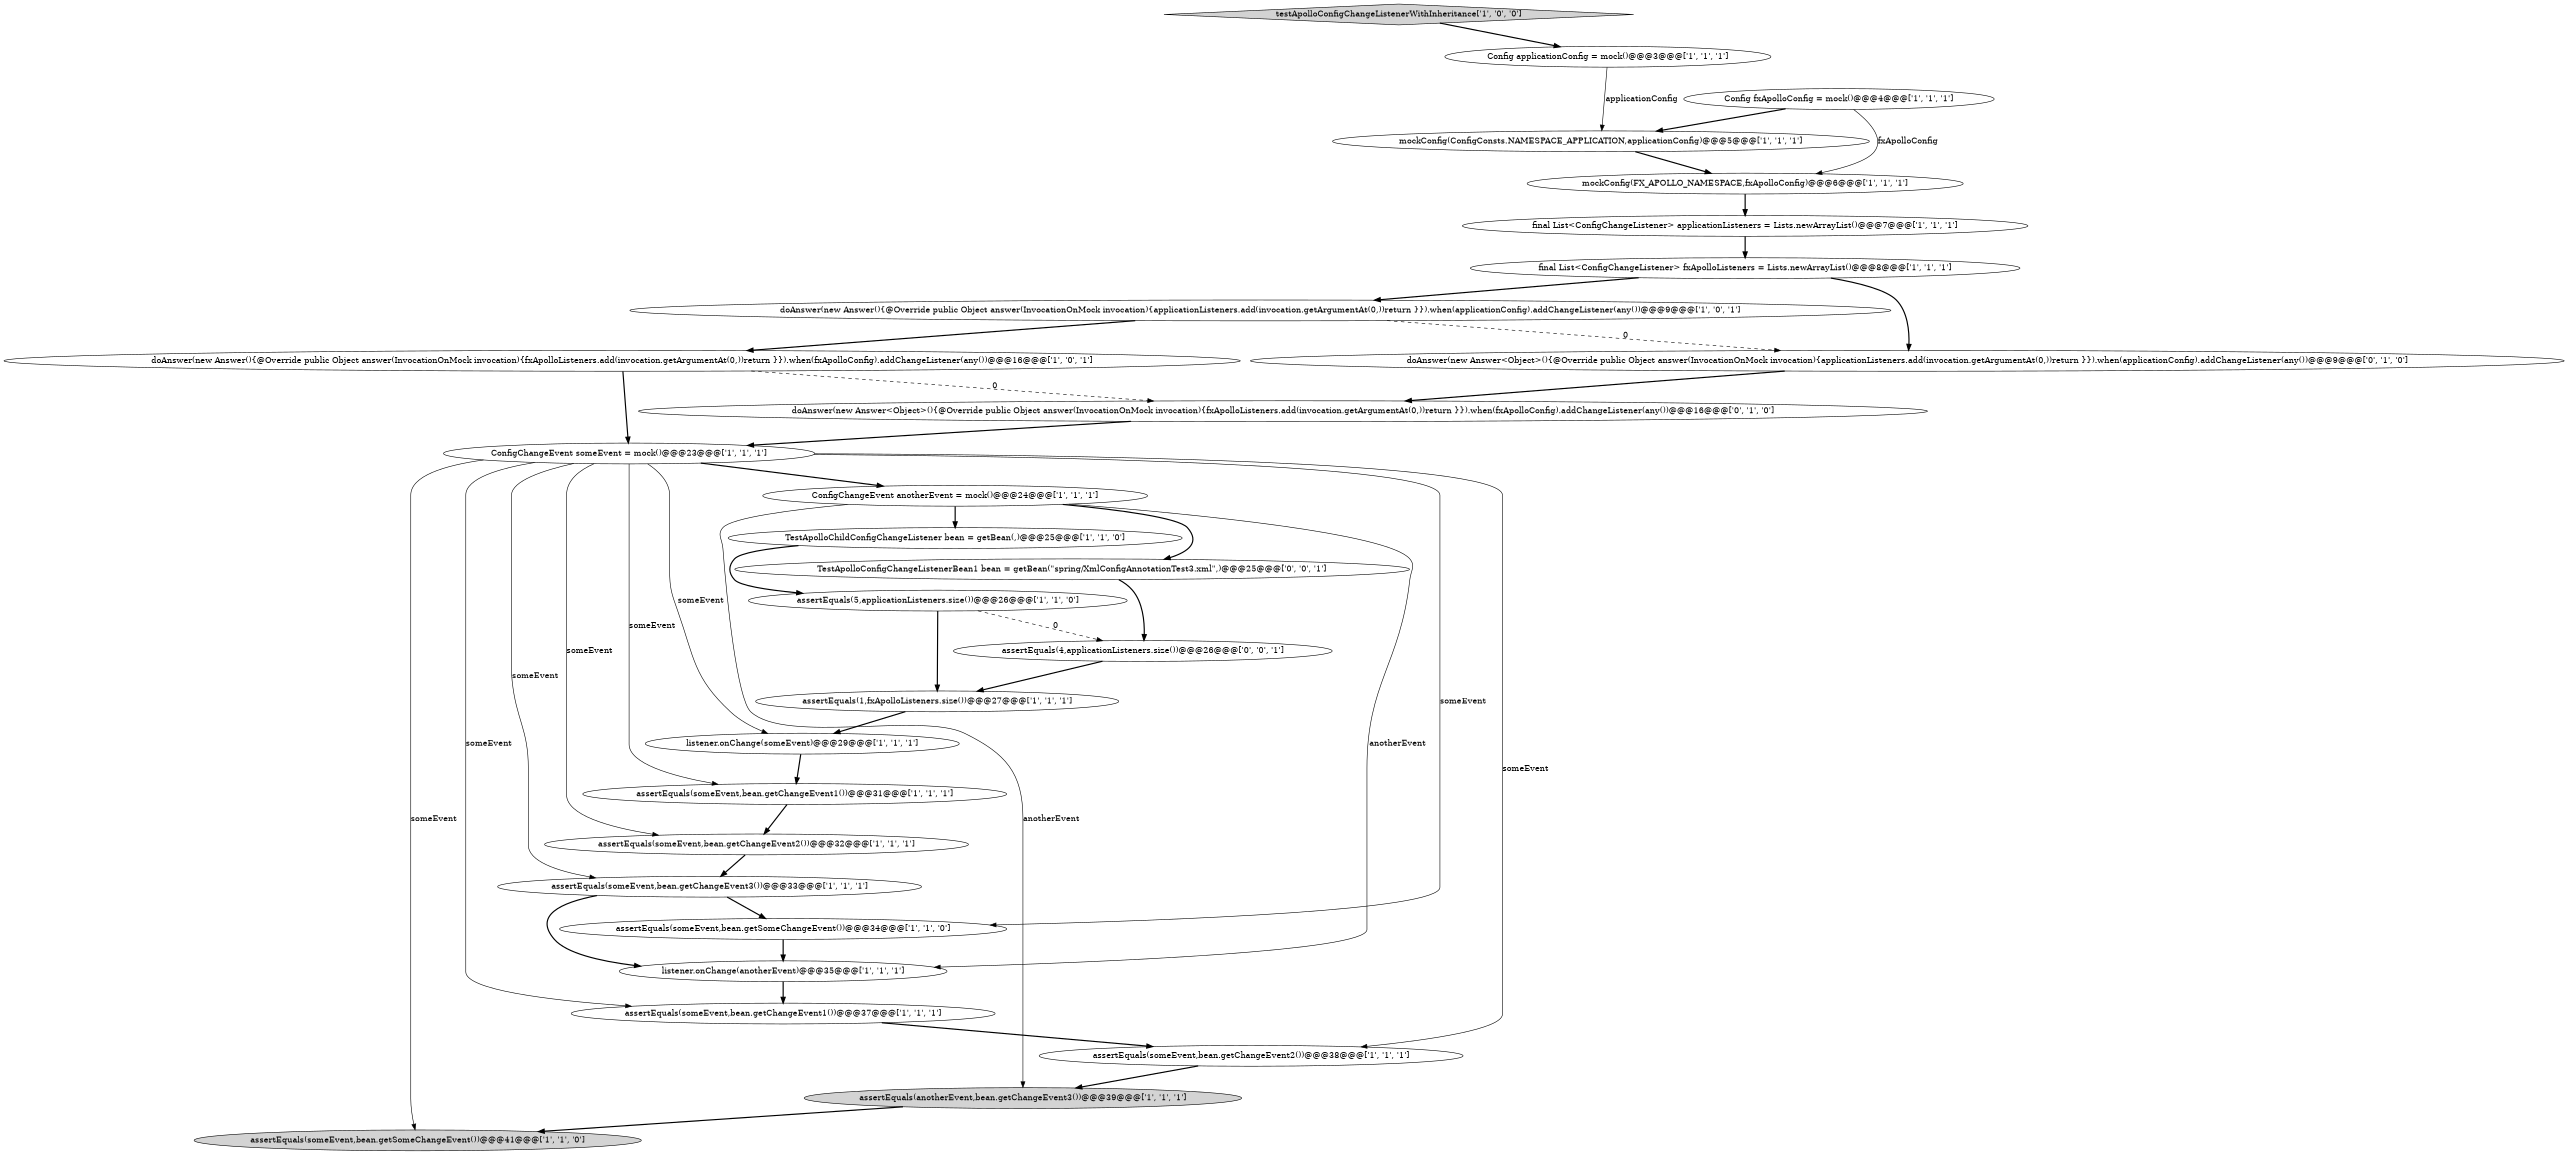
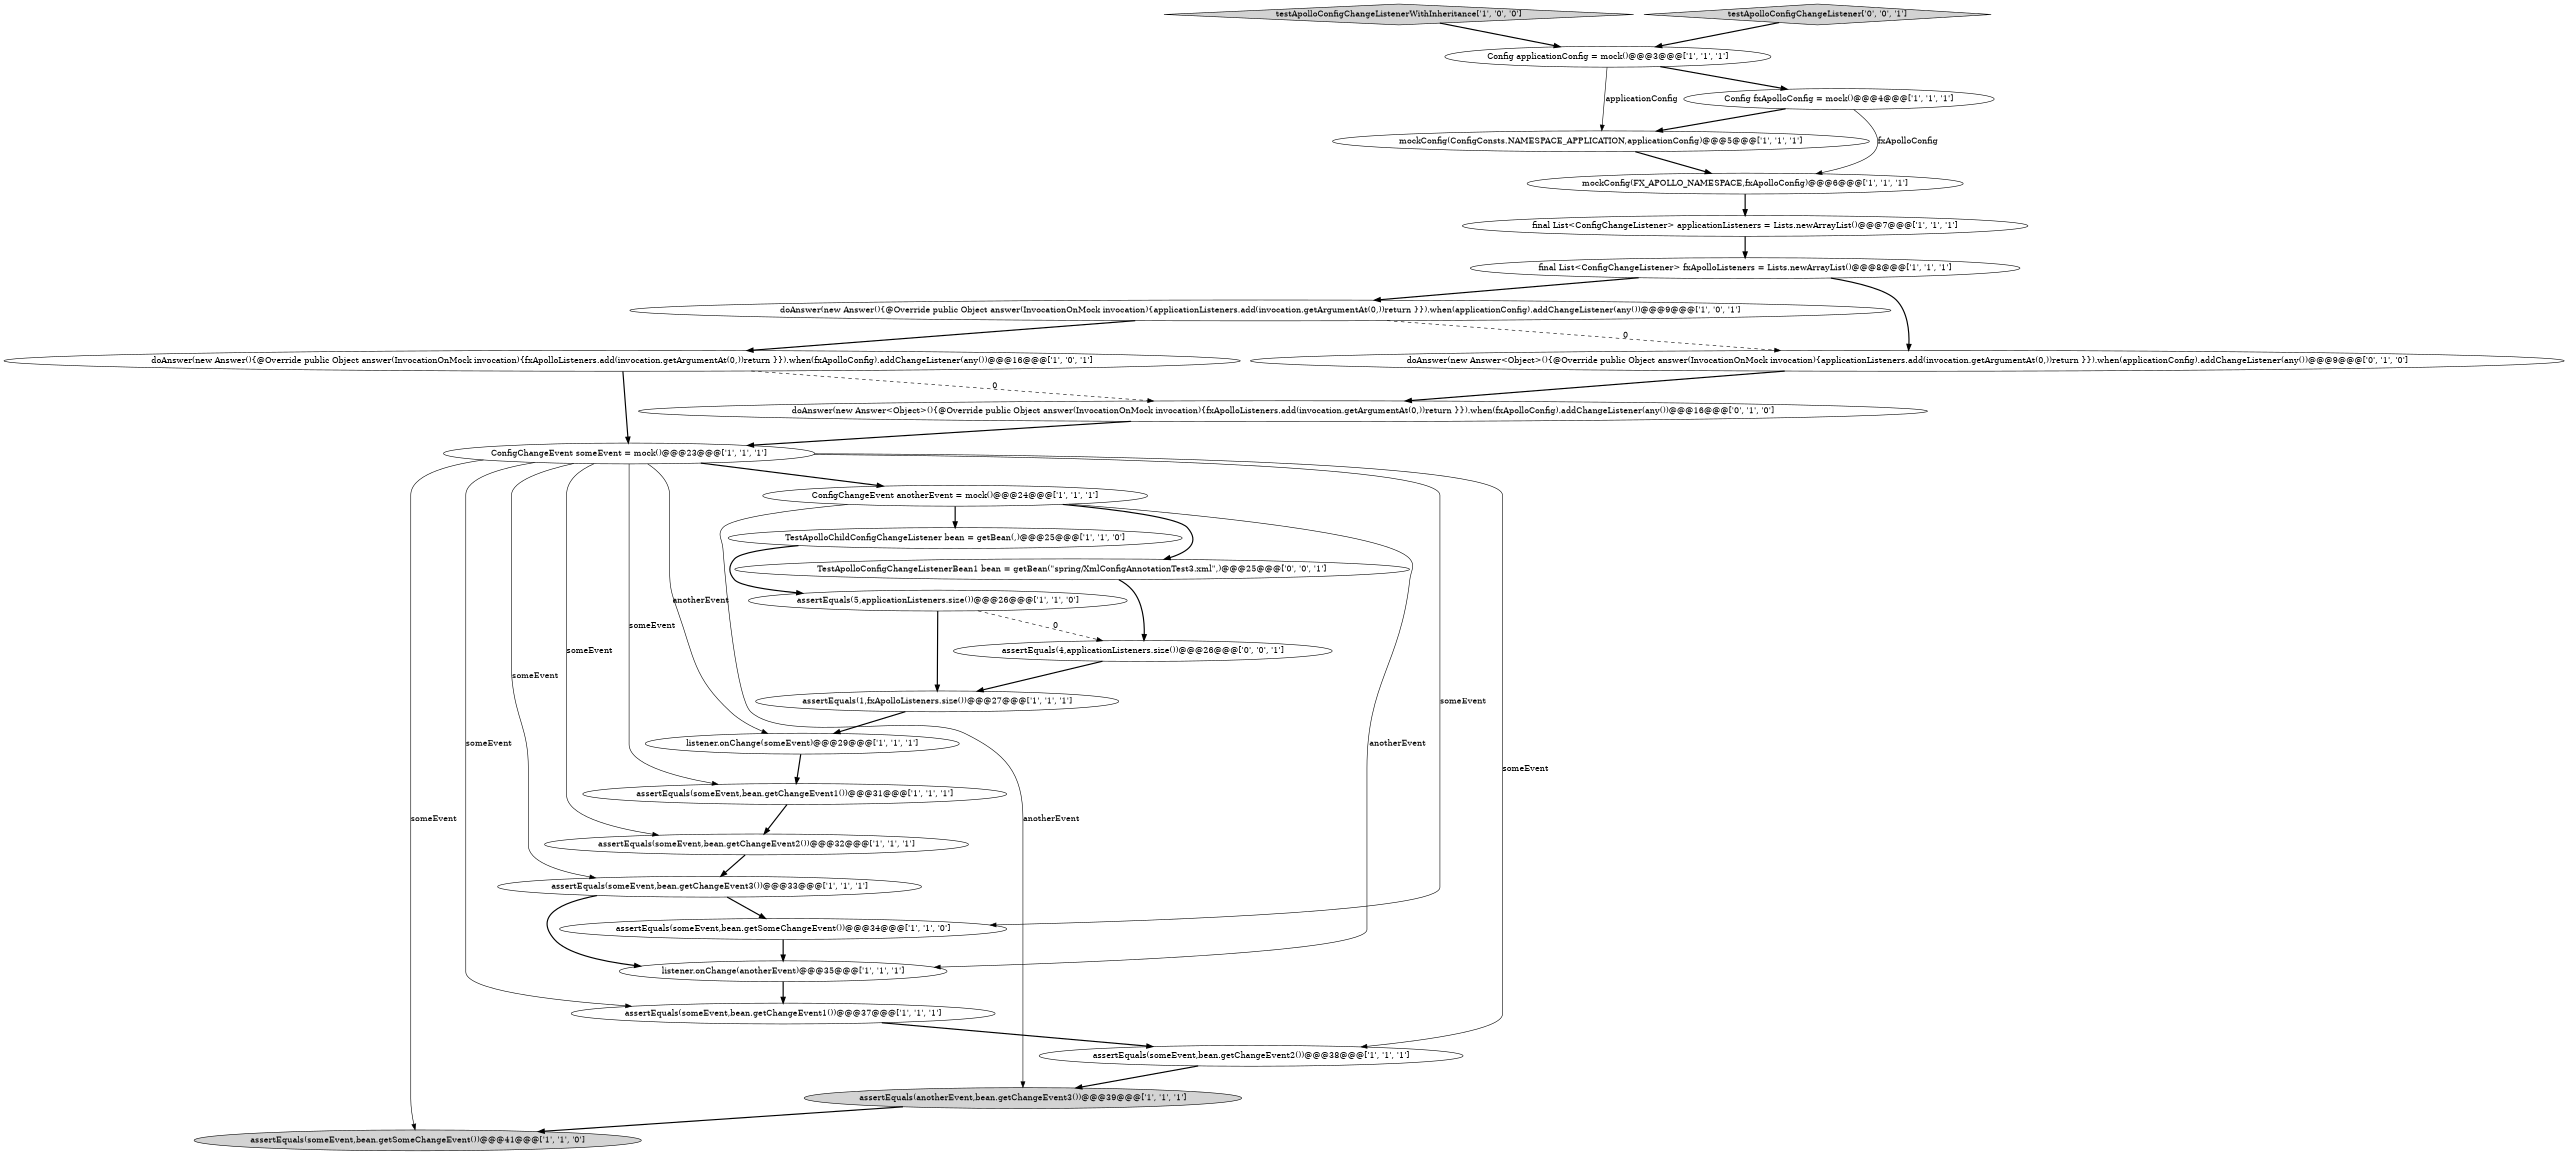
node "testApolloConfigChangeListener['0', '0', '1']": added
edge "Config applicationConfig = mock()@@@3@@@['1', '1', '1']" -> "Config fxApolloConfig = mock()@@@4@@@['1', '1', '1']": added
edge "ConfigChangeEvent someEvent = mock()@@@23@@@['1', '1', '1']" -> "listener.onChange(someEvent)@@@29@@@['1', '1', '1']": label "someEvent" -> "anotherEvent"
